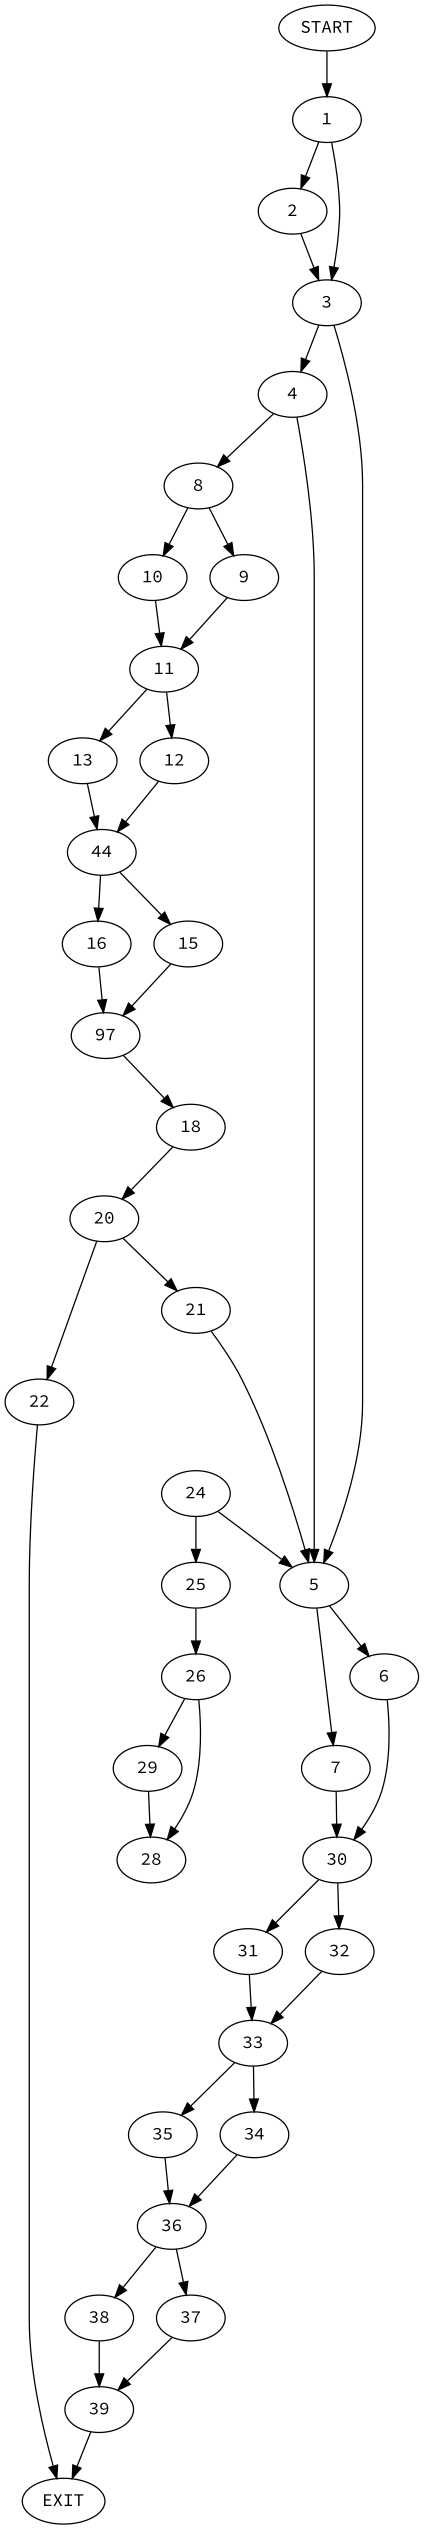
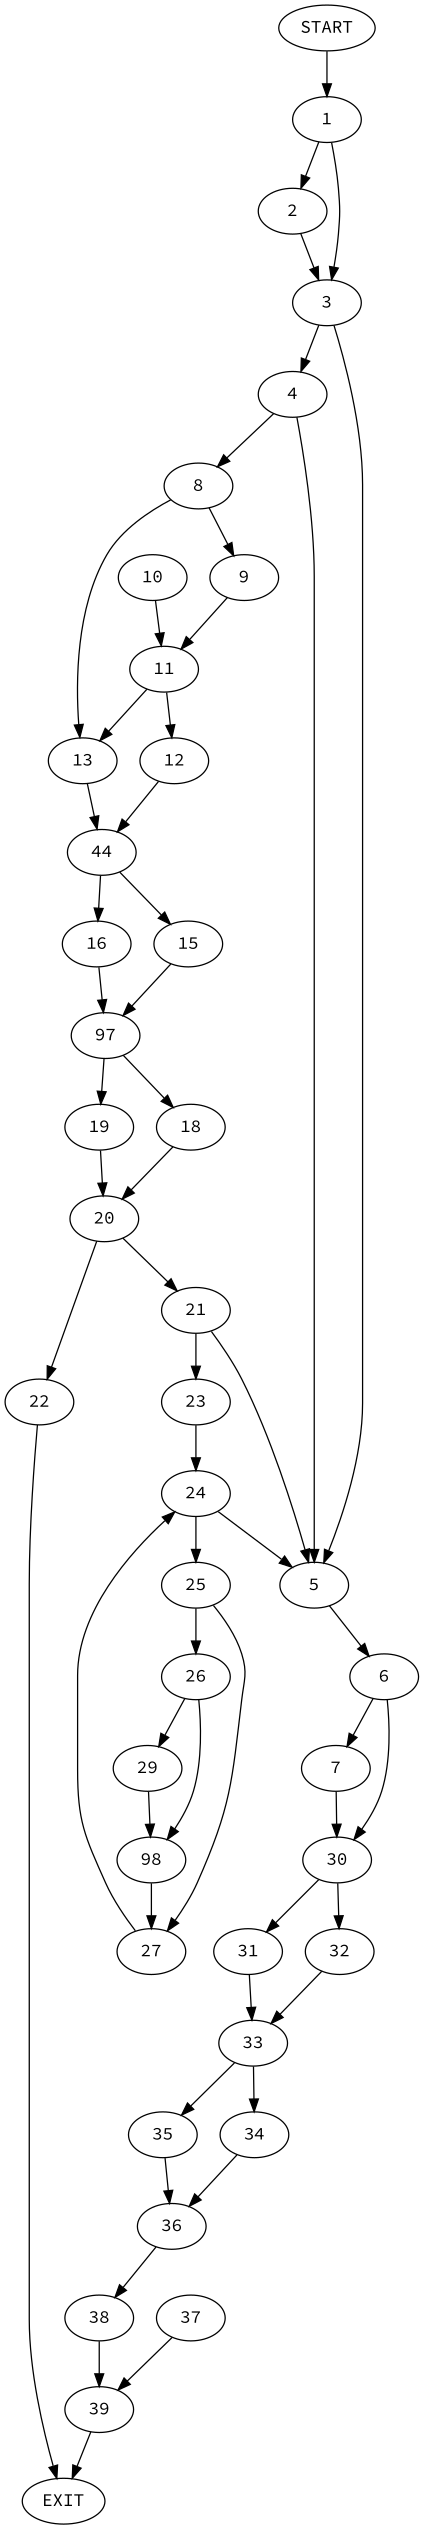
edge "8" -> "10": now "8" -> "13"
node "19": added
node "23": added
edge "5" -> "7": now "6" -> "7"
node "28": label "28" -> "98"
node "27": added
edge "36" -> "37": removed
